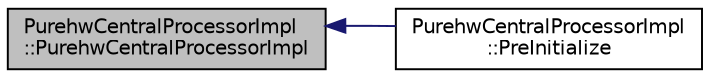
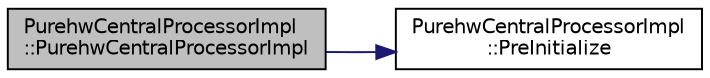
edge "PurehwCentralProcessorImpl ::PreInitialize" -> "PurehwCentralProcessorImpl ::PurehwCentralProcessorImpl": reversed
